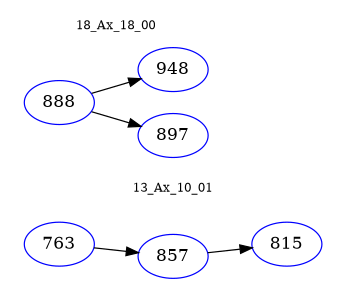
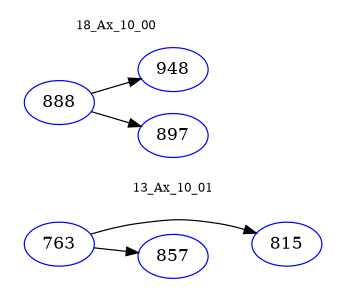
cluster "18_Ax_18_00": label "18_Ax_18_00" -> "18_Ax_10_00"
edge "857" -> "815": now "763" -> "815"
